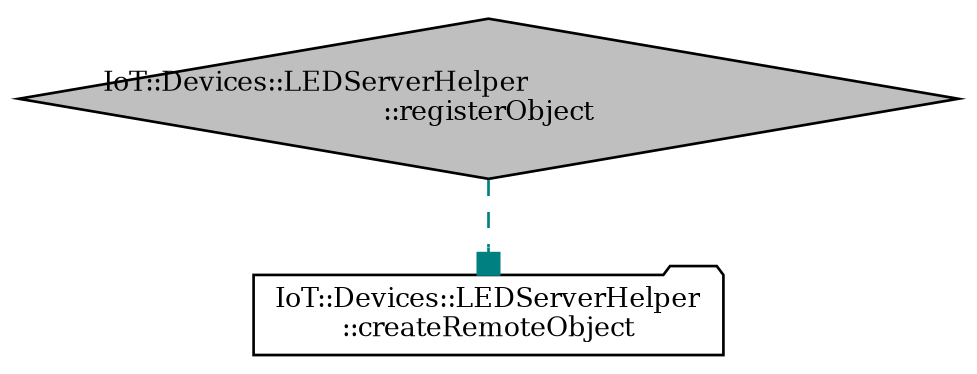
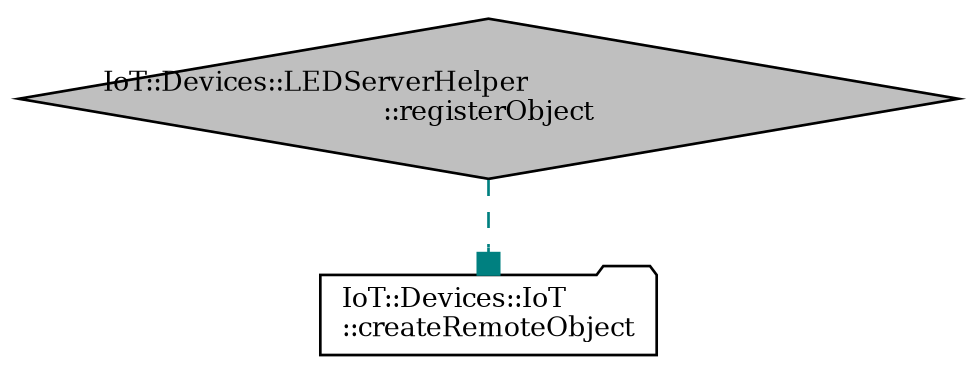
node "IoT::Devices::LEDServerHelper ::createRemoteObject": label "IoT::Devices::LEDServerHelper ::createRemoteObject" -> "IoT::Devices::IoT ::createRemoteObject"
